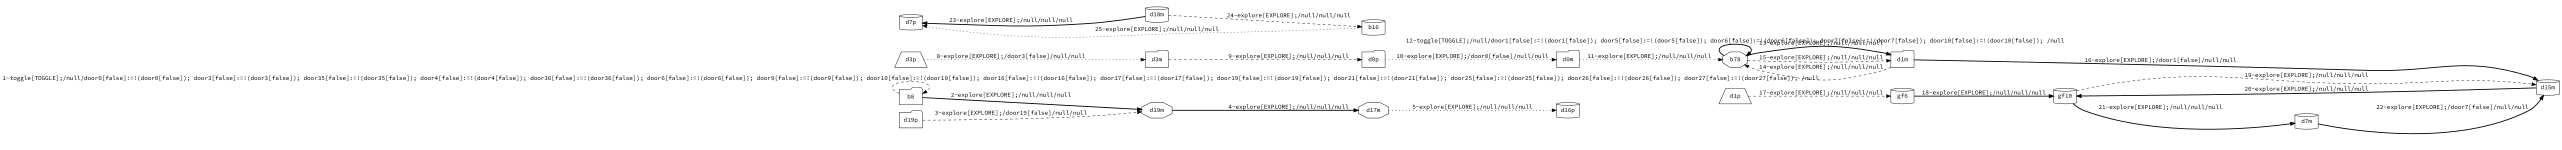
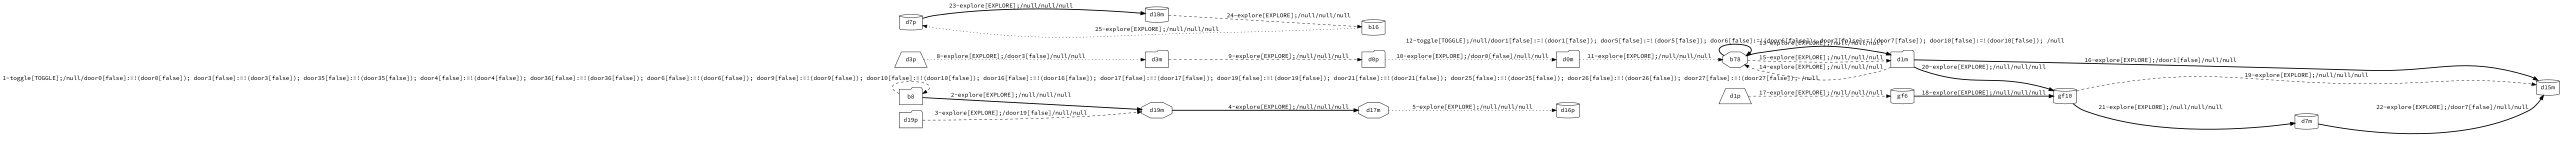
edge "d18m" -> "d7p": reversed
edge "d15m" -> "gf10": now "d1m" -> "gf10"
